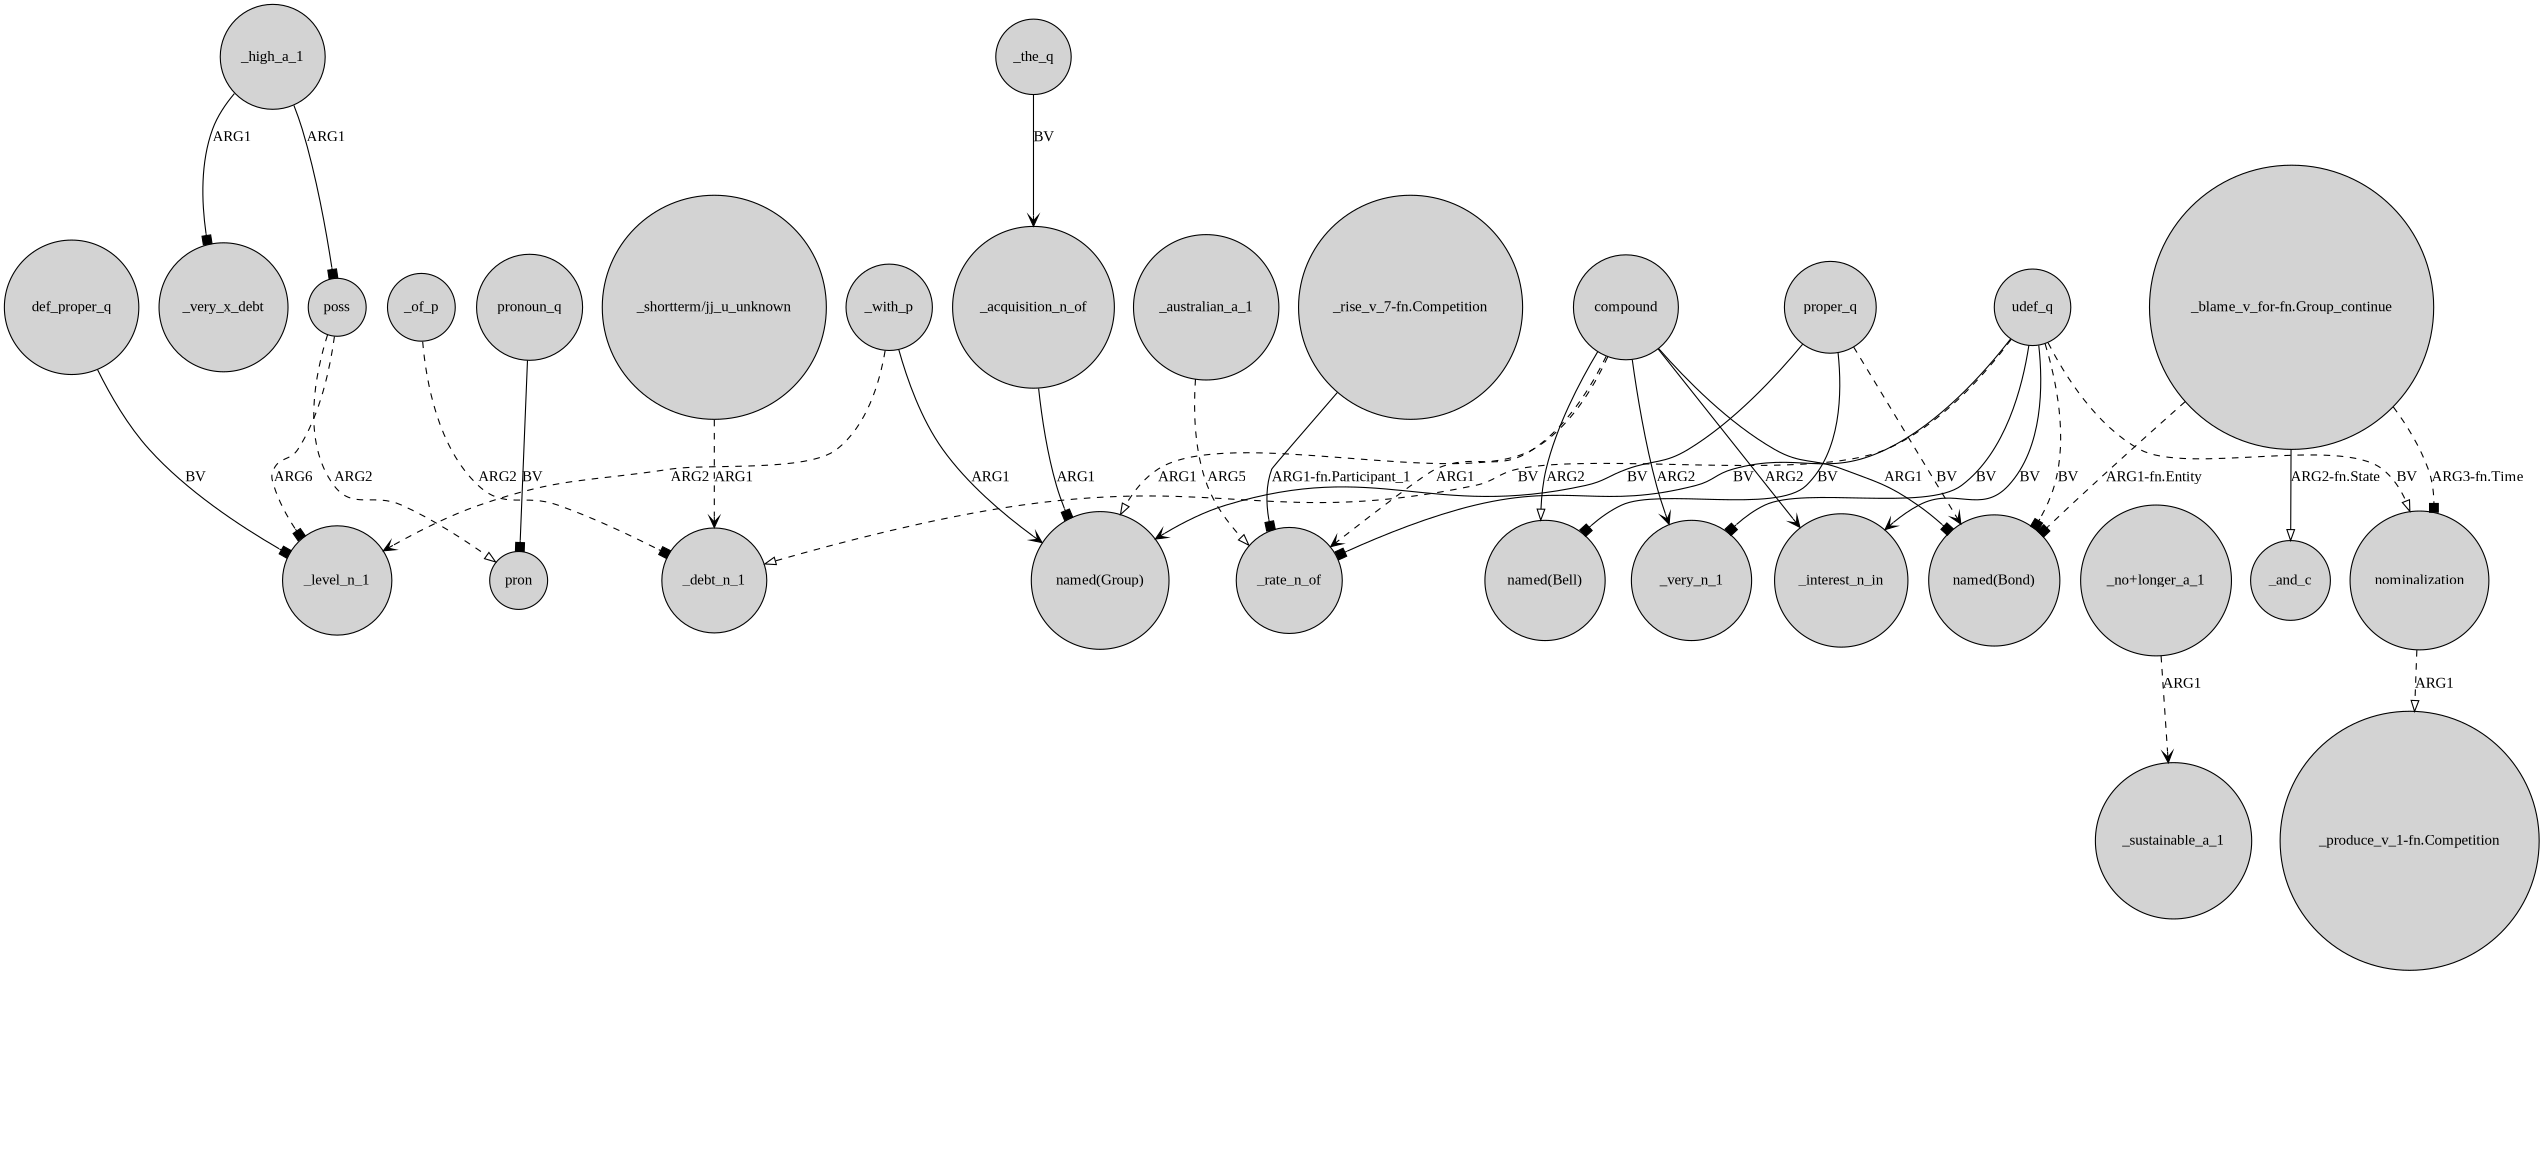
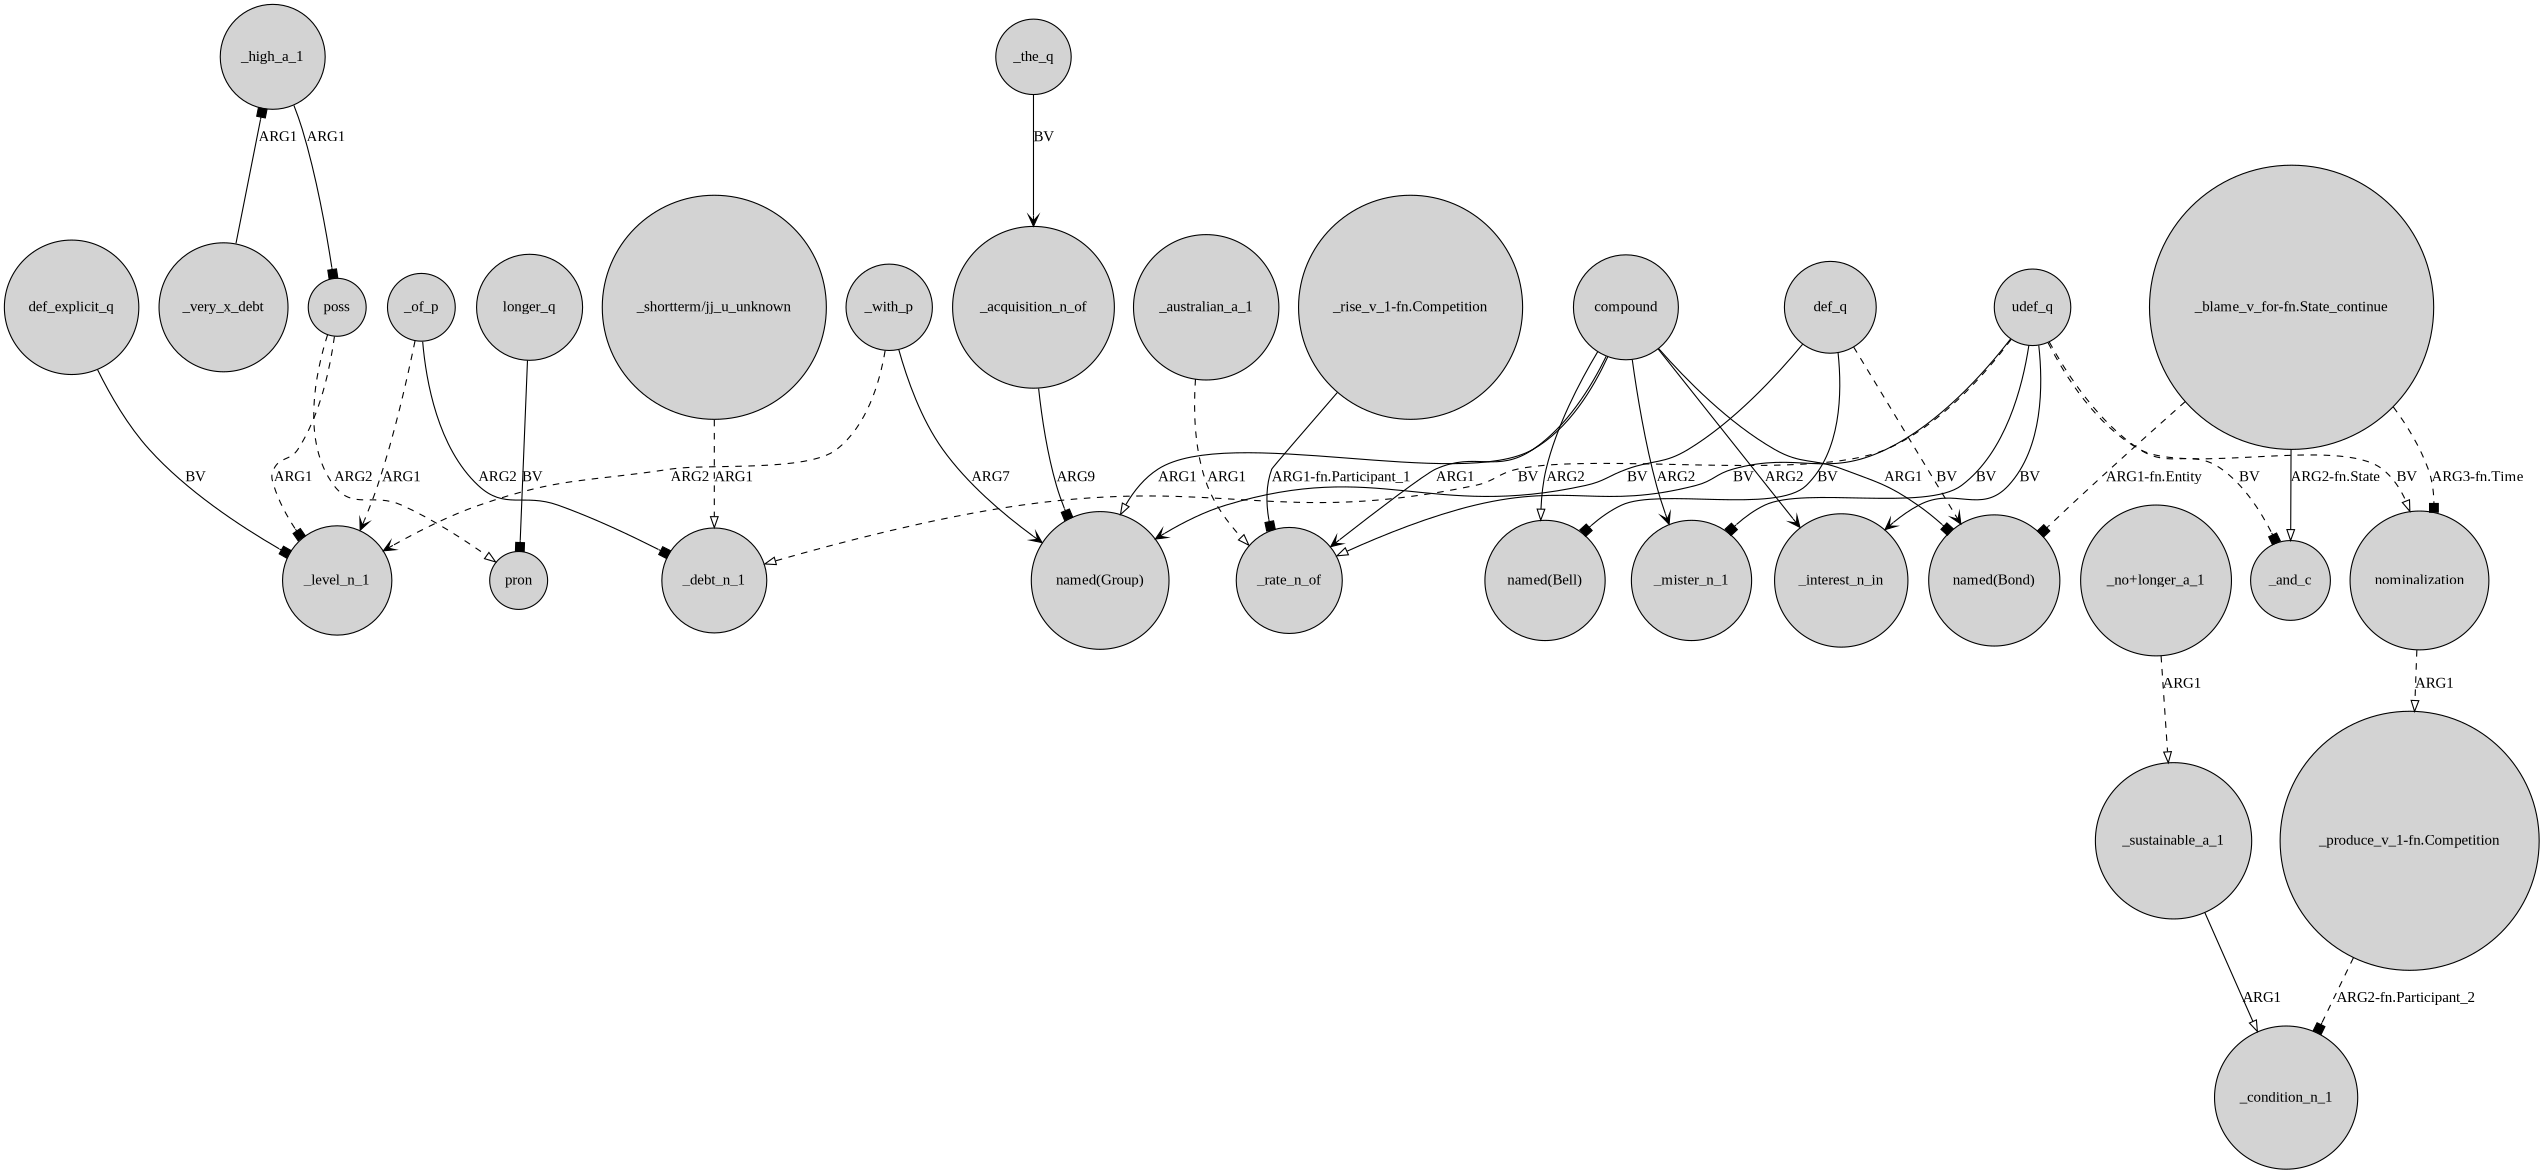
edge "_high_a_1" -> "_very_x_debt": reversed
node "def_proper_q": label "def_proper_q" -> "def_explicit_q"
node "pronoun_q": label "pronoun_q" -> "longer_q"
node "_rise_v_7-fn.Competition": label "_rise_v_7-fn.Competition" -> "_rise_v_1-fn.Competition"
node "proper_q": label "proper_q" -> "def_q"
node "_blame_v_for-fn.Group_continue": label "_blame_v_for-fn.Group_continue" -> "_blame_v_for-fn.State_continue"
edge "_of_p" -> "_level_n_1": added, label "ARG1"
edge "udef_q" -> "named(Bond)": now "udef_q" -> "_and_c"
edge "compound" -> "named(Group)": style dashed -> solid
edge "compound" -> "_rate_n_of": style dashed -> solid
edge "_shortterm/jj_u_unknown" -> "_debt_n_1": arrowhead vee -> onormal
edge "poss" -> "_level_n_1": label "ARG6" -> "ARG1"
edge "_with_p" -> "named(Group)": label "ARG1" -> "ARG7"
edge "_acquisition_n_of" -> "named(Group)": label "ARG1" -> "ARG9"
edge "_australian_a_1" -> "_rate_n_of": label "ARG5" -> "ARG1"
edge "udef_q" -> "_rate_n_of": arrowhead box -> onormal
edge "_of_p" -> "_debt_n_1": style dashed -> solid
node "_very_n_1": label "_very_n_1" -> "_mister_n_1"
edge "_no+longer_a_1" -> "_sustainable_a_1": arrowhead vee -> onormal
node "_condition_n_1": added
